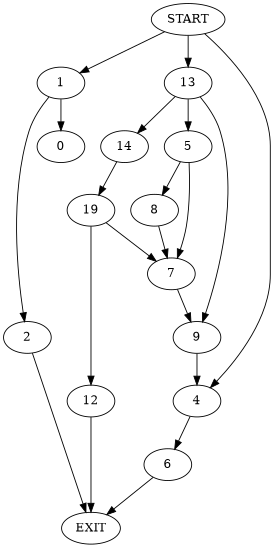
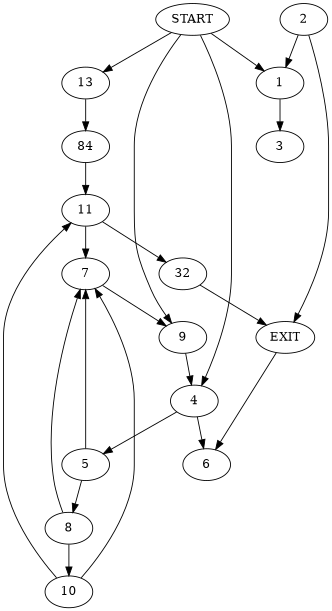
edge "13" -> "5": now "4" -> "5"
node "0": label "0" -> "3"
node "14": label "14" -> "84"
edge "1" -> "2": reversed
edge "13" -> "9": now "START" -> "9"
node "19": label "19" -> "11"
node "12": label "12" -> "32"
edge "6" -> "EXIT": reversed
node "10": added
